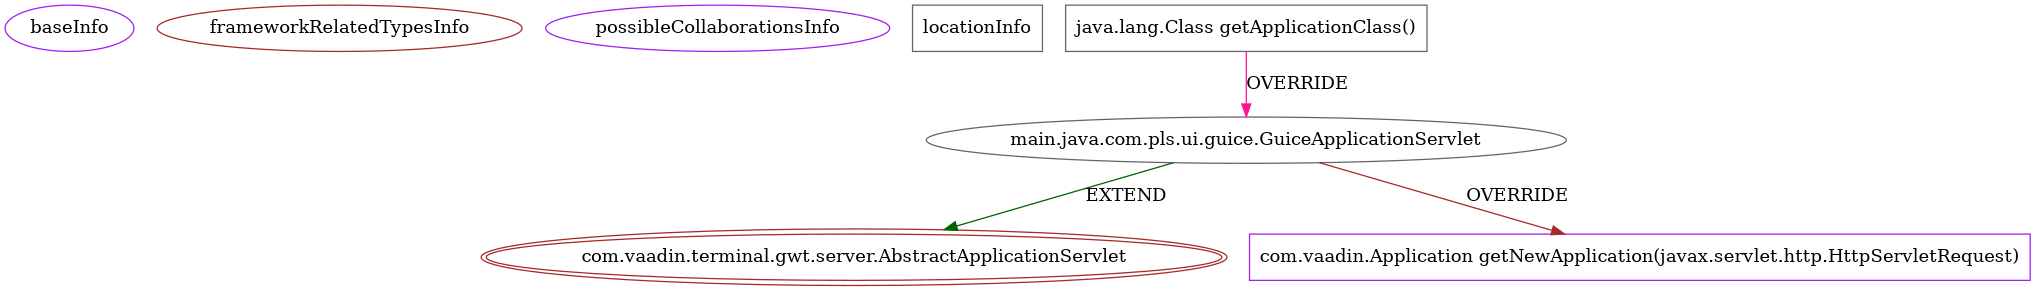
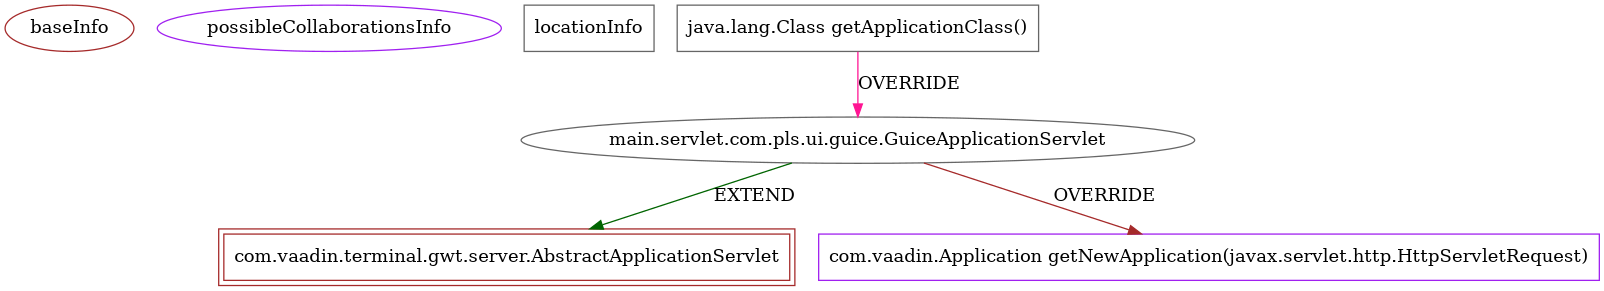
node "baseInfo": color purple -> brown
node "frameworkRelatedTypesInfo": removed
node "main.java.com.pls.ui.guice.GuiceApplicationServlet": label "main.java.com.pls.ui.guice.GuiceApplicationServlet" -> "main.servlet.com.pls.ui.guice.GuiceApplicationServlet"
node "com.vaadin.terminal.gwt.server.AbstractApplicationServlet": shape ellipse -> box
